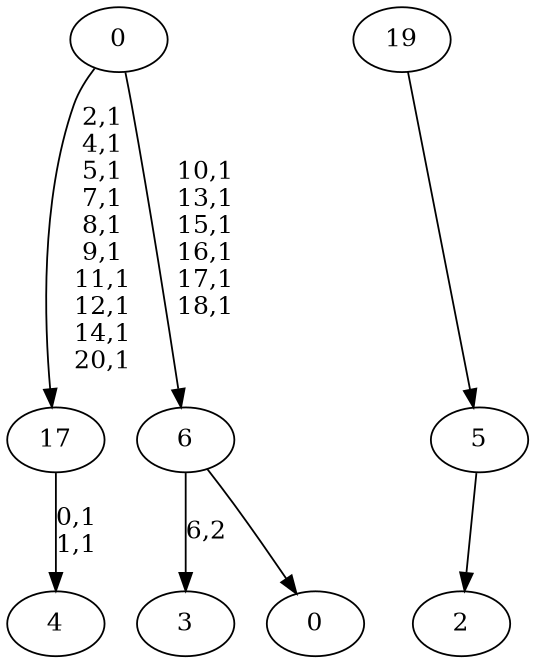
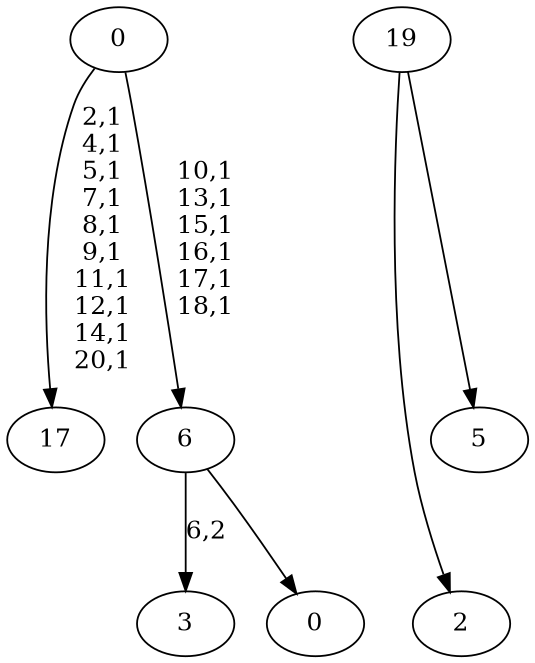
edge "5" -> "2": now "19" -> "2"
node "4": removed
